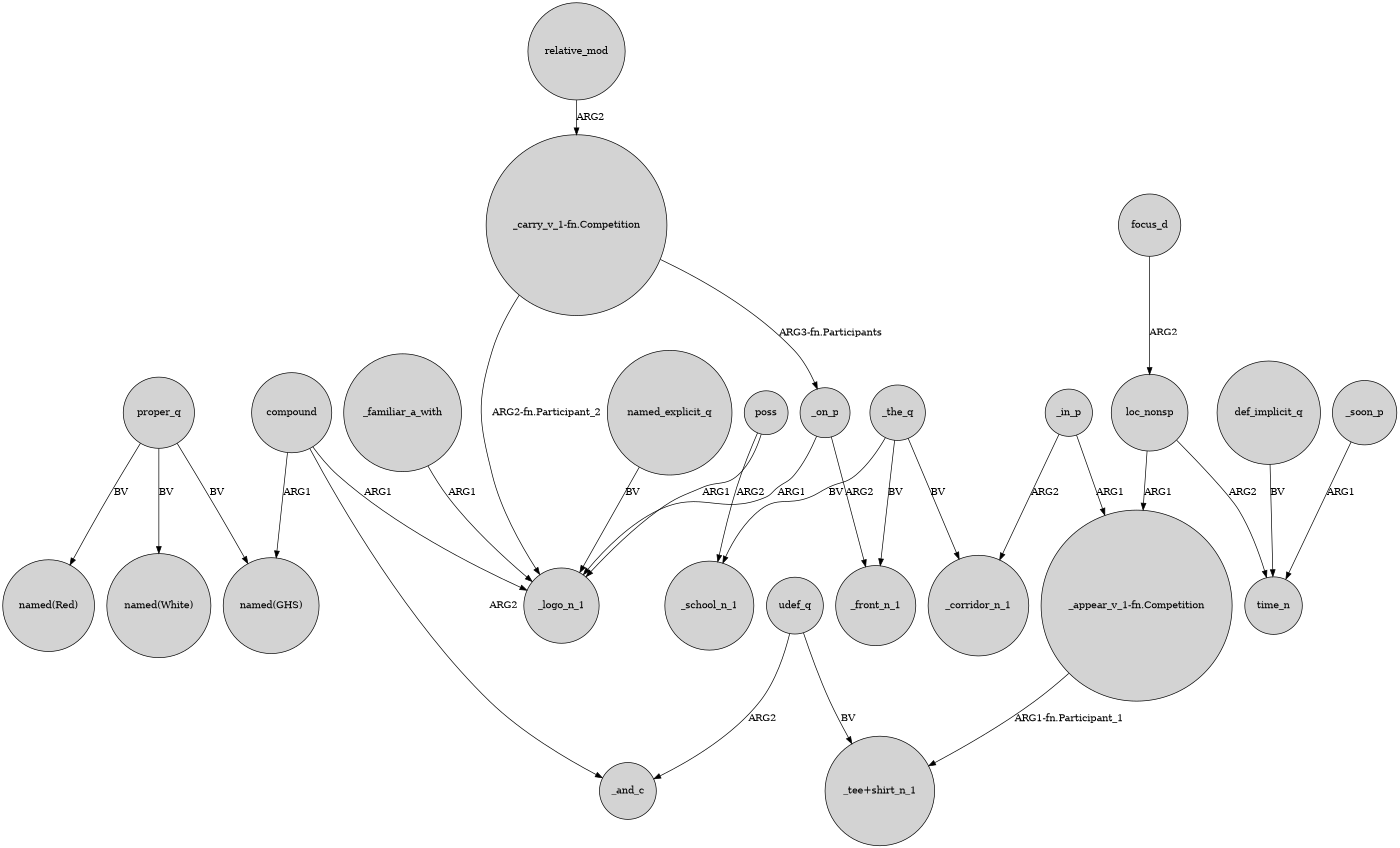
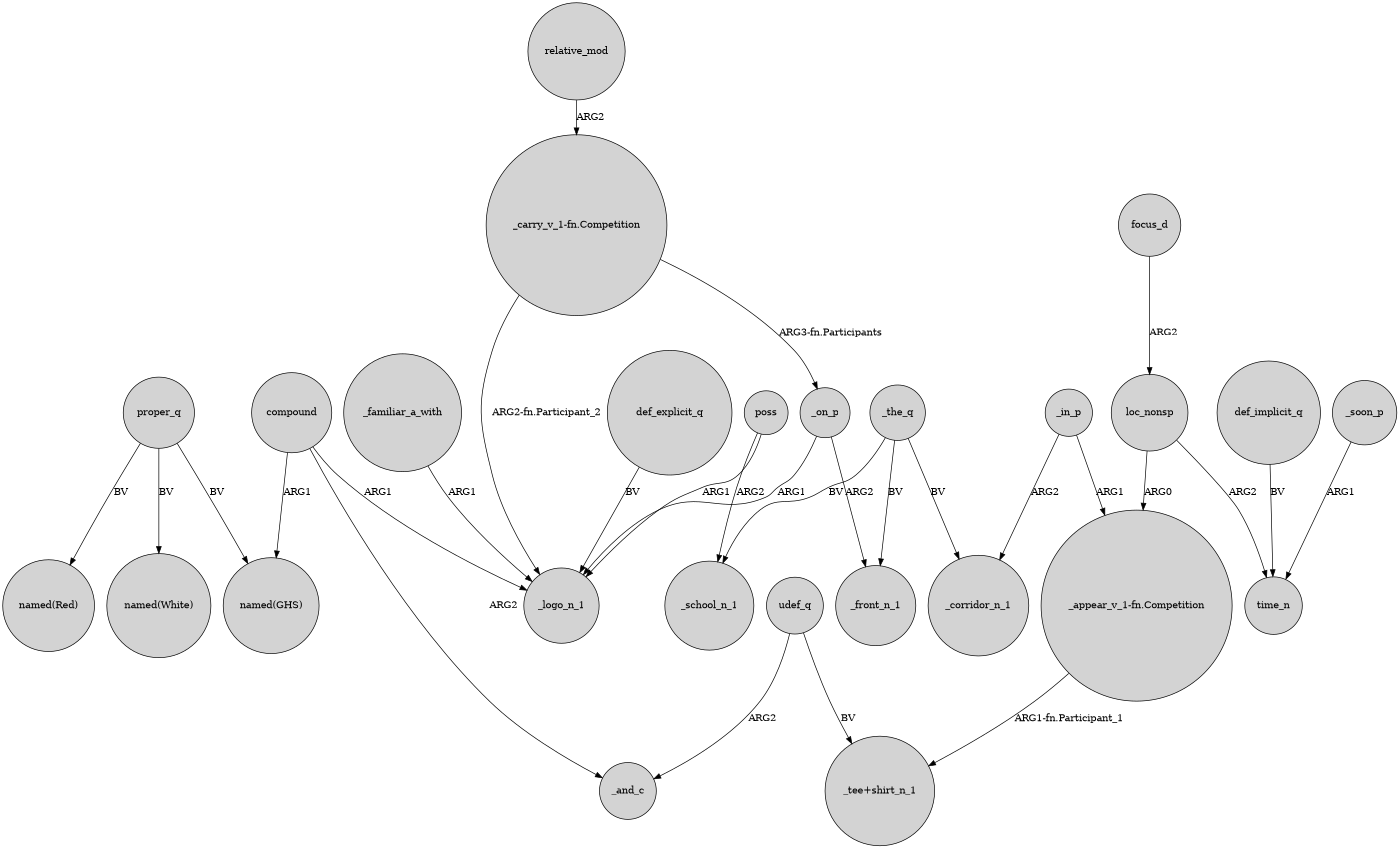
node "named_explicit_q": label "named_explicit_q" -> "def_explicit_q"
edge "loc_nonsp" -> "_appear_v_1-fn.Competition": label "ARG1" -> "ARG0"
